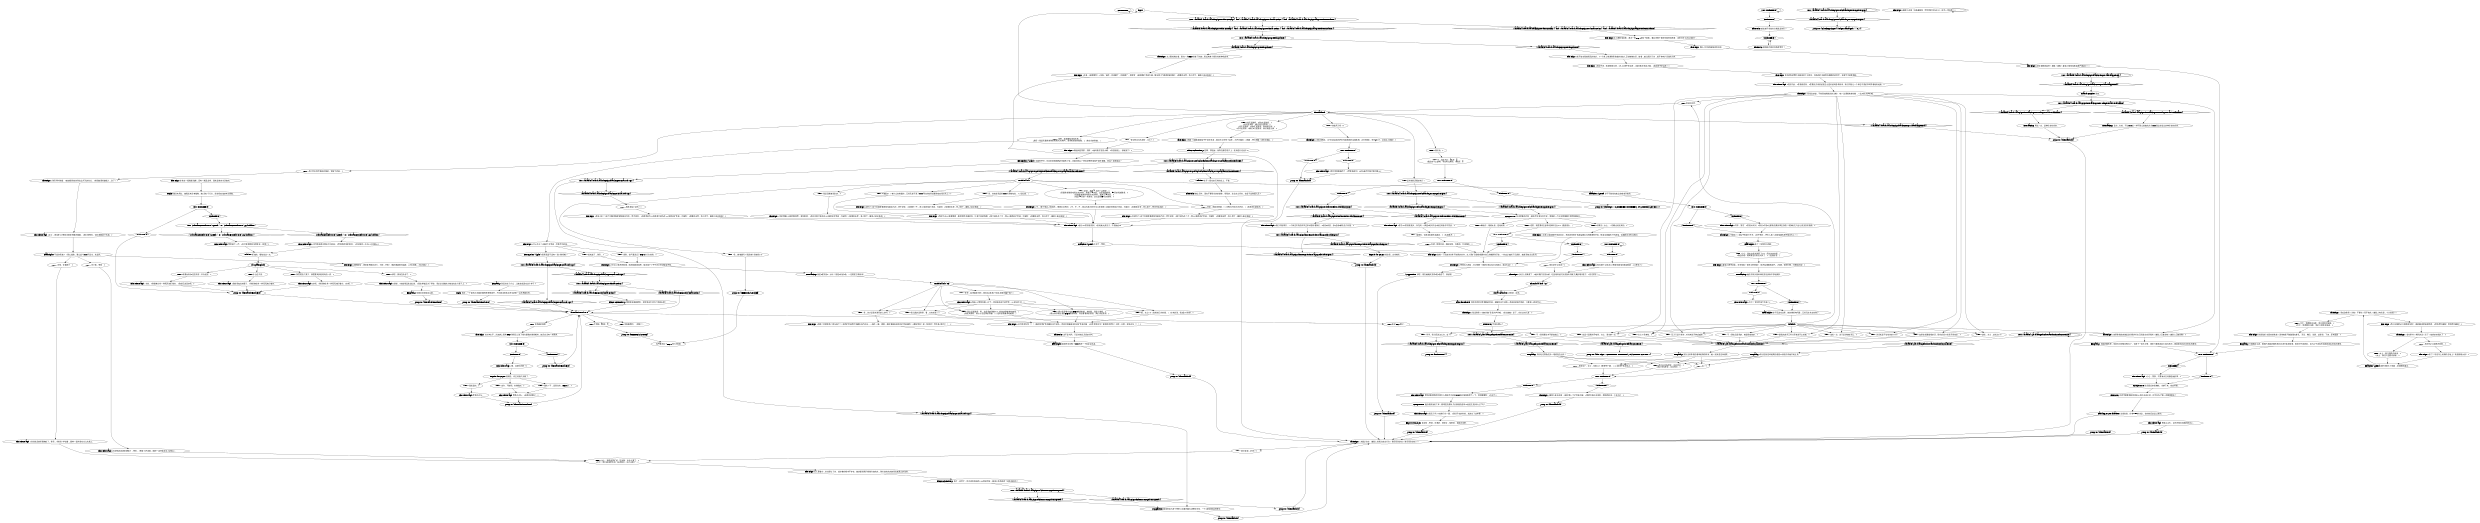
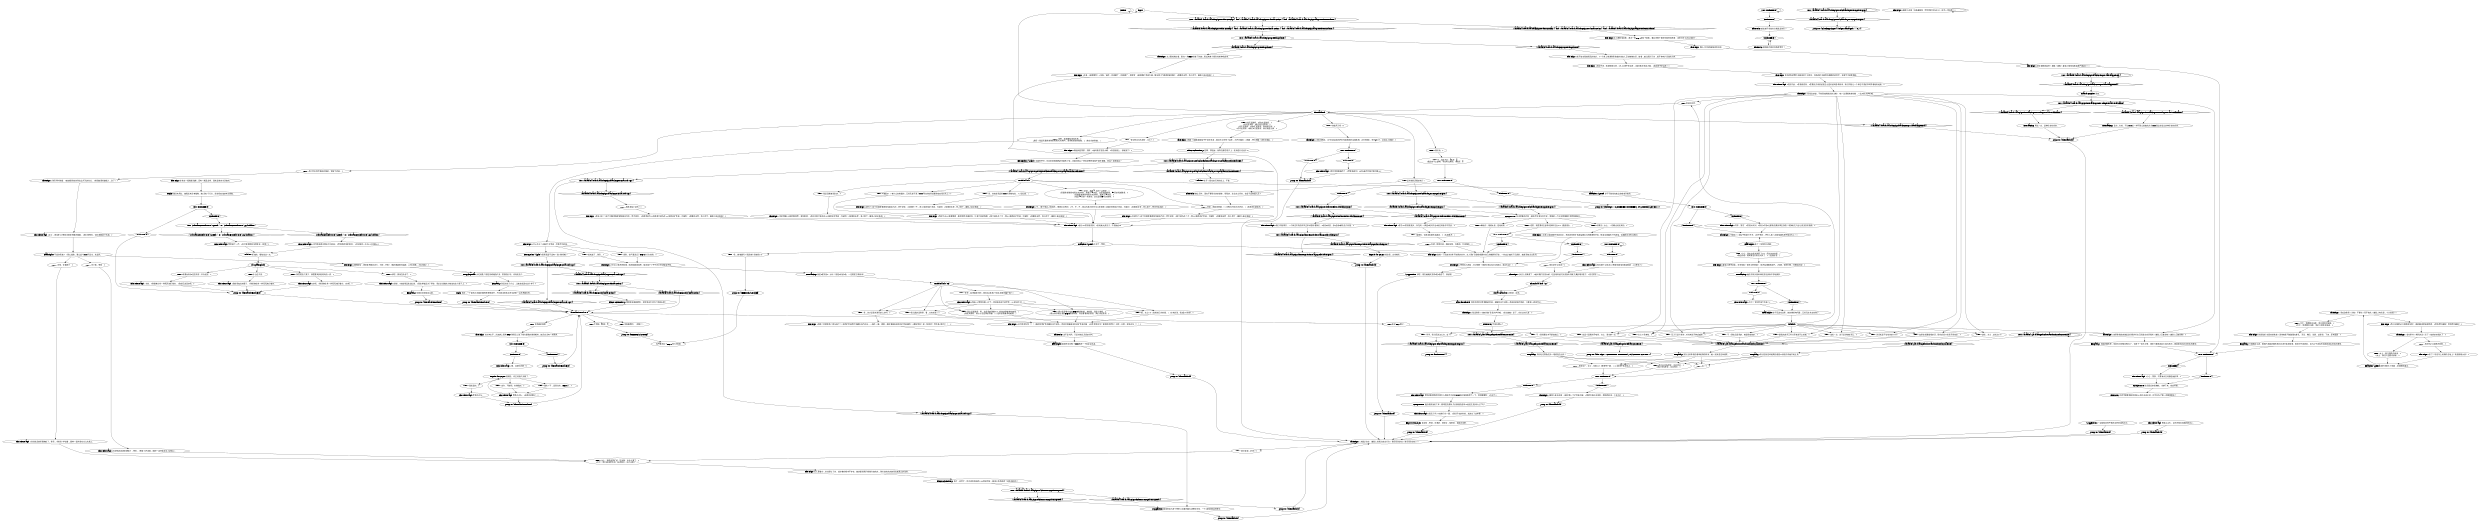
node "CONFINED": label "CONFINED" -> "START"
edge "Volition: 住手！看在老天爷的份上，不要。" -> "Rhetoric: 确认完毕。现在不要听信你的腺体。听我的。这位女士问你，你是不是增援人员？": now "You: 是时候找回我的枪了！" -> "Rhetoric: 确认完毕。现在不要听信你的腺体。听我的。这位女士问你，你是不是增援人员？"
edge "Untitled hub" -> "You: “我，像增援吗？我更像个混账吧…”": now "Reaction Speed: 太迟了，警督。" -> "You: “我，像增援吗？我更像个混账吧…”"
edge "The Pigs: “不要动！”她似乎咬紧了牙关。“双手抱头，呼叫人盾！赶紧他妈的把手抱在头上！”" -> "Half Light: 够了！给我煎点培根！": reversed
node "Encyclopedia: 大红钥匙？那是攻城槌的代号。警察的行话。你知道这个。": added
edge "Kim Kitsuragi: “哦，这是你的吗？”" -> "Esprit de Corps: 很难说。你已经很久没戴了。": now "Kim Kitsuragi: 警督点点头。“这是你的帽子。”" -> "Esprit de Corps: 很难说。你已经很久没戴了。"
node "Hand/Eye Coordination: 这很危险。你有70%的肯定，你的枪应该是上膛的。": removed
node "Suggestion: 一定能找到和平解决这种情况的办法。": added
